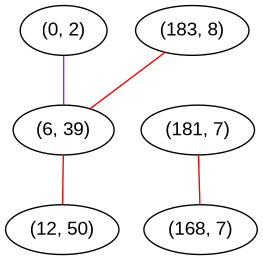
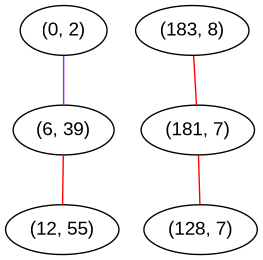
edge "(183, 8)" -- "(6, 39)": now "(183, 8)" -- "(181, 7)"
node "(12, 50)": label "(12, 50)" -> "(12, 55)"
node "(168, 7)": label "(168, 7)" -> "(128, 7)"
